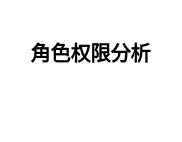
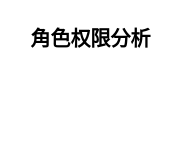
node "角色权限分析": moved (91, 86) -> (91, 71)
